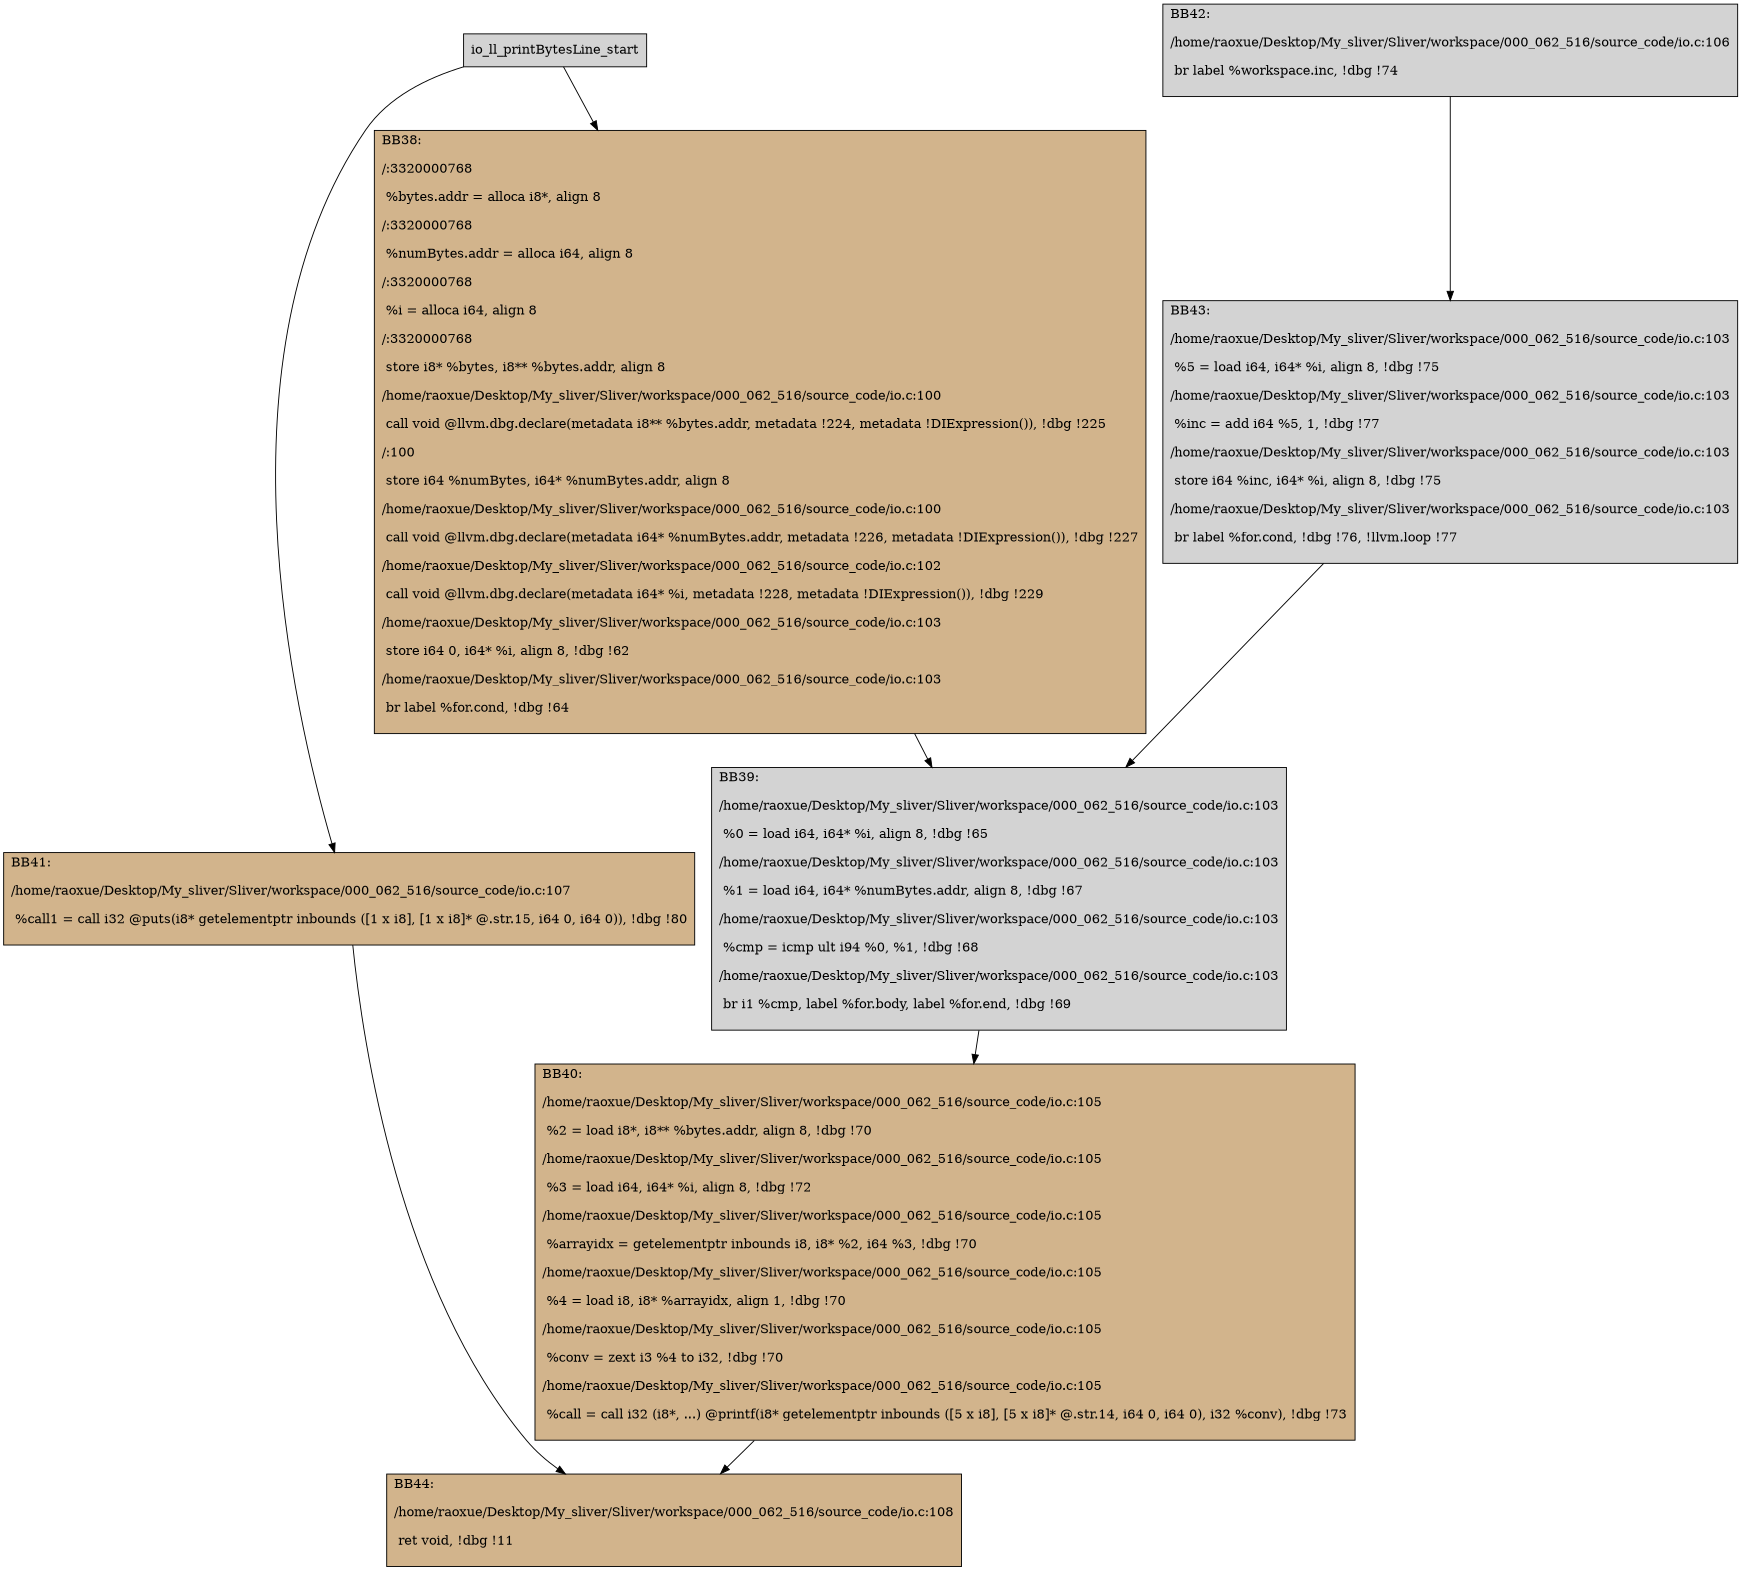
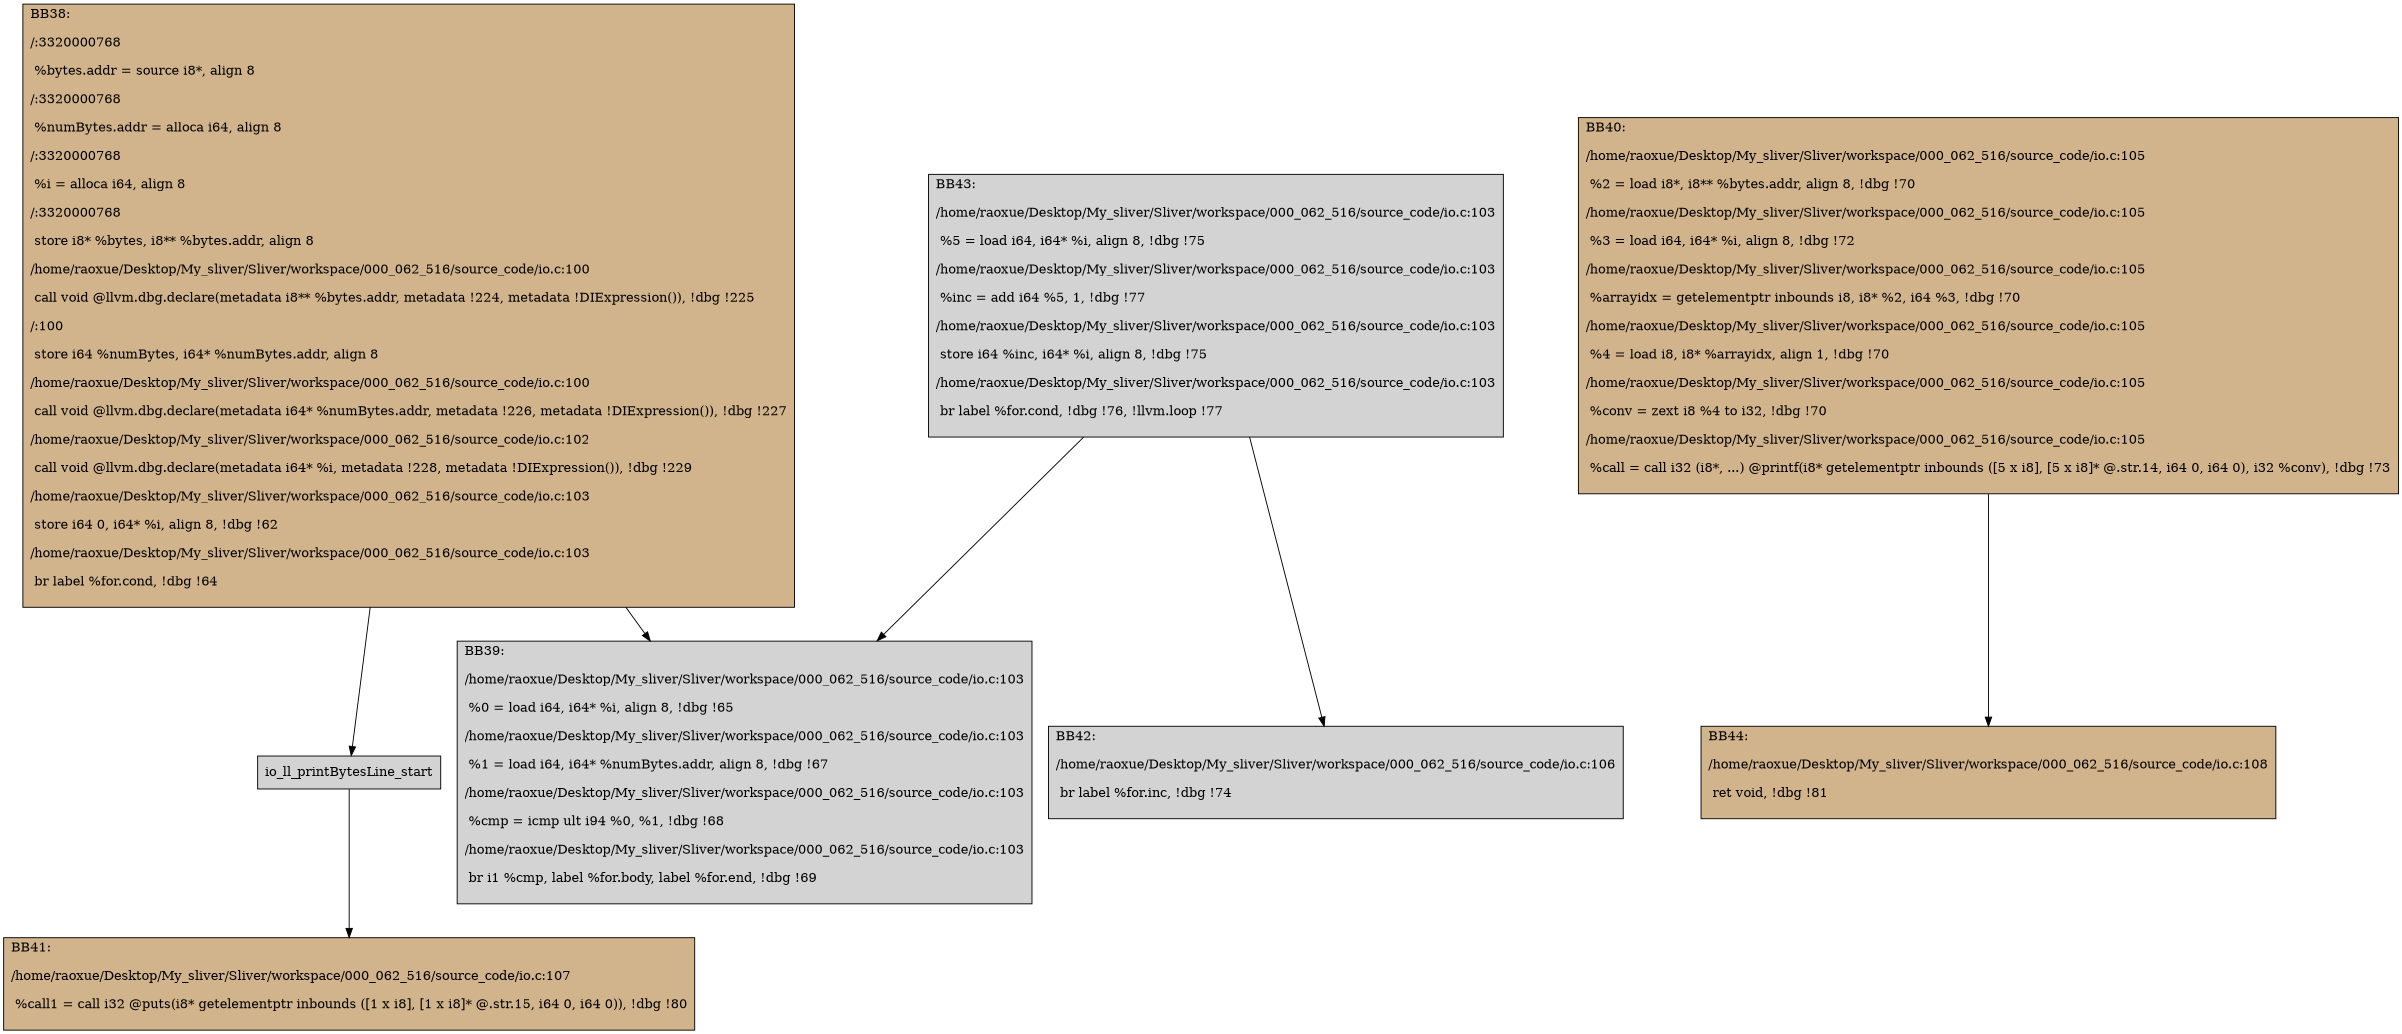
node "BB42:": text "br label %workspace.inc, !dbg !74" -> "br label %for.inc, !dbg !74"
edge "io_ll_printBytesLine_start" -> "BB38:": reversed
edge "BB42:" -> "BB43:": reversed
node "BB38:": text "%bytes.addr = alloca i8*, align 8" -> "%bytes.addr = source i8*, align 8"
edge "BB39:" -> "BB40:": removed
edge "BB41:" -> "BB44:": removed
node "BB40:": text "%conv = zext i3 %4 to i32, !dbg !70" -> "%conv = zext i8 %4 to i32, !dbg !70"
node "BB44:": text "ret void, !dbg !11" -> "ret void, !dbg !81"
